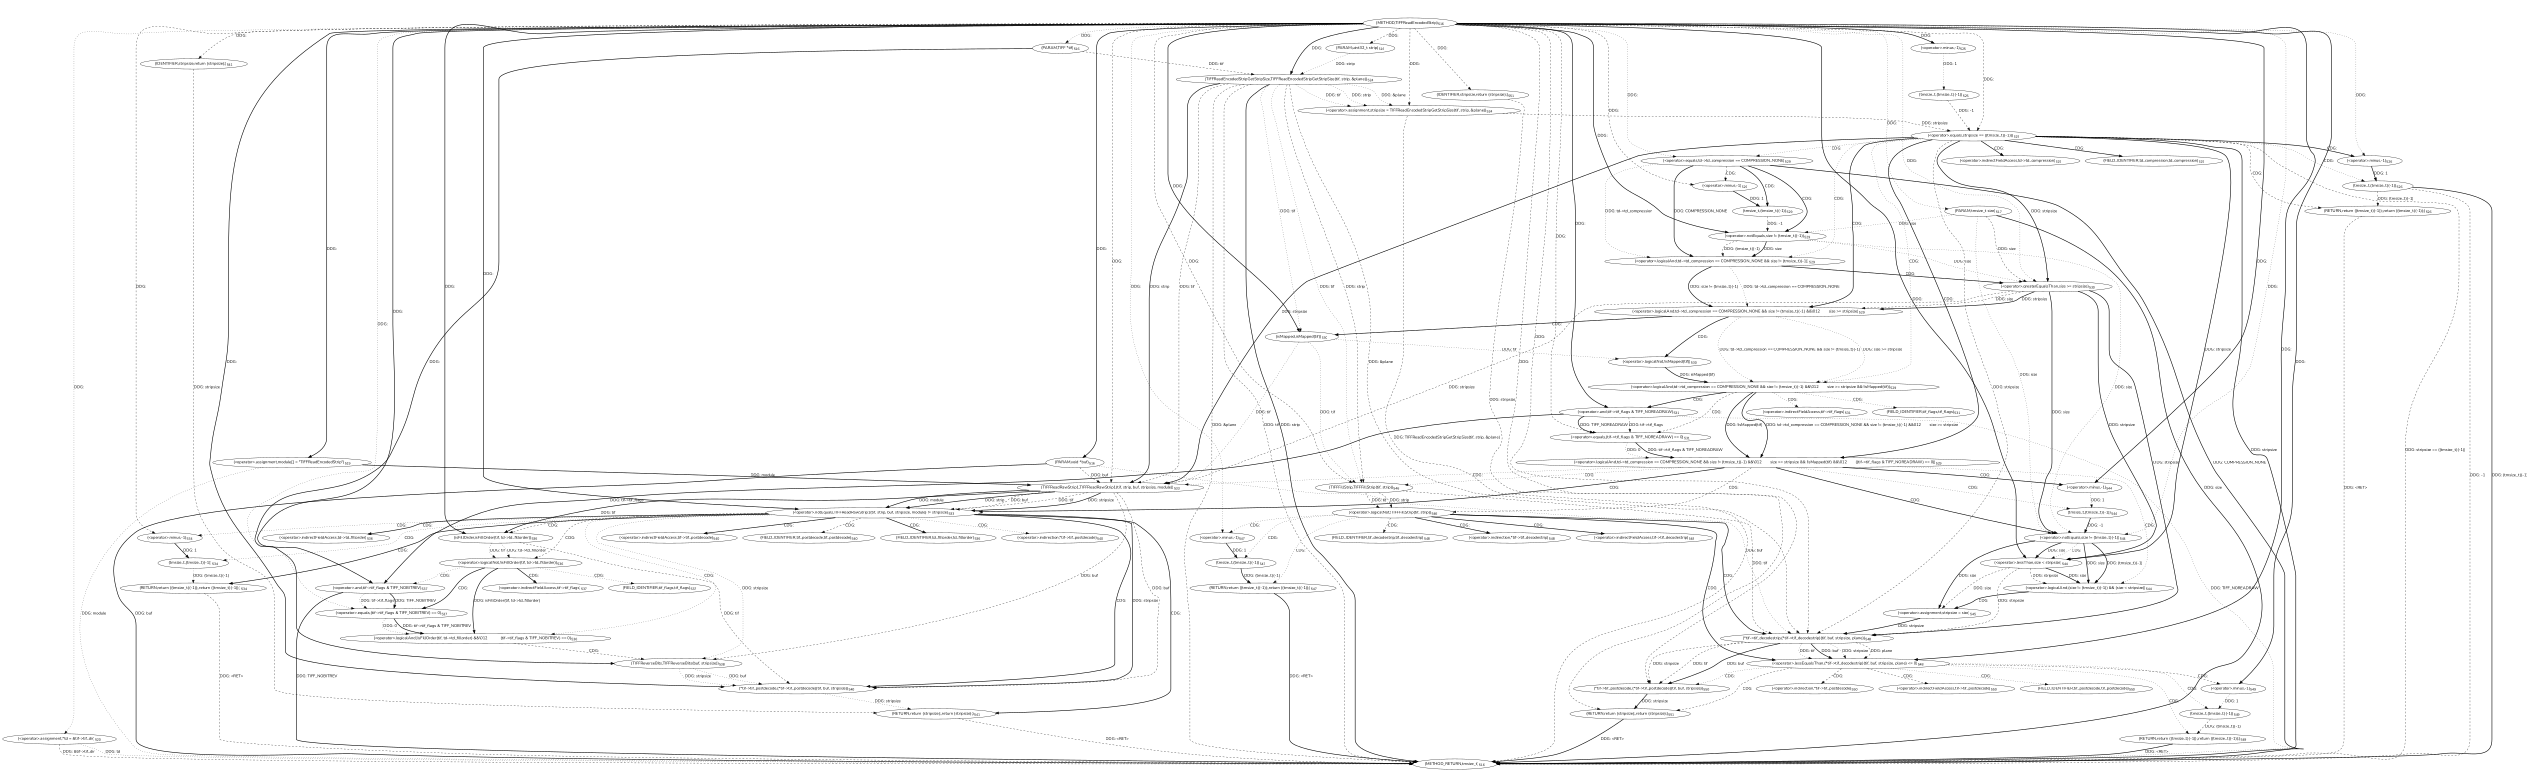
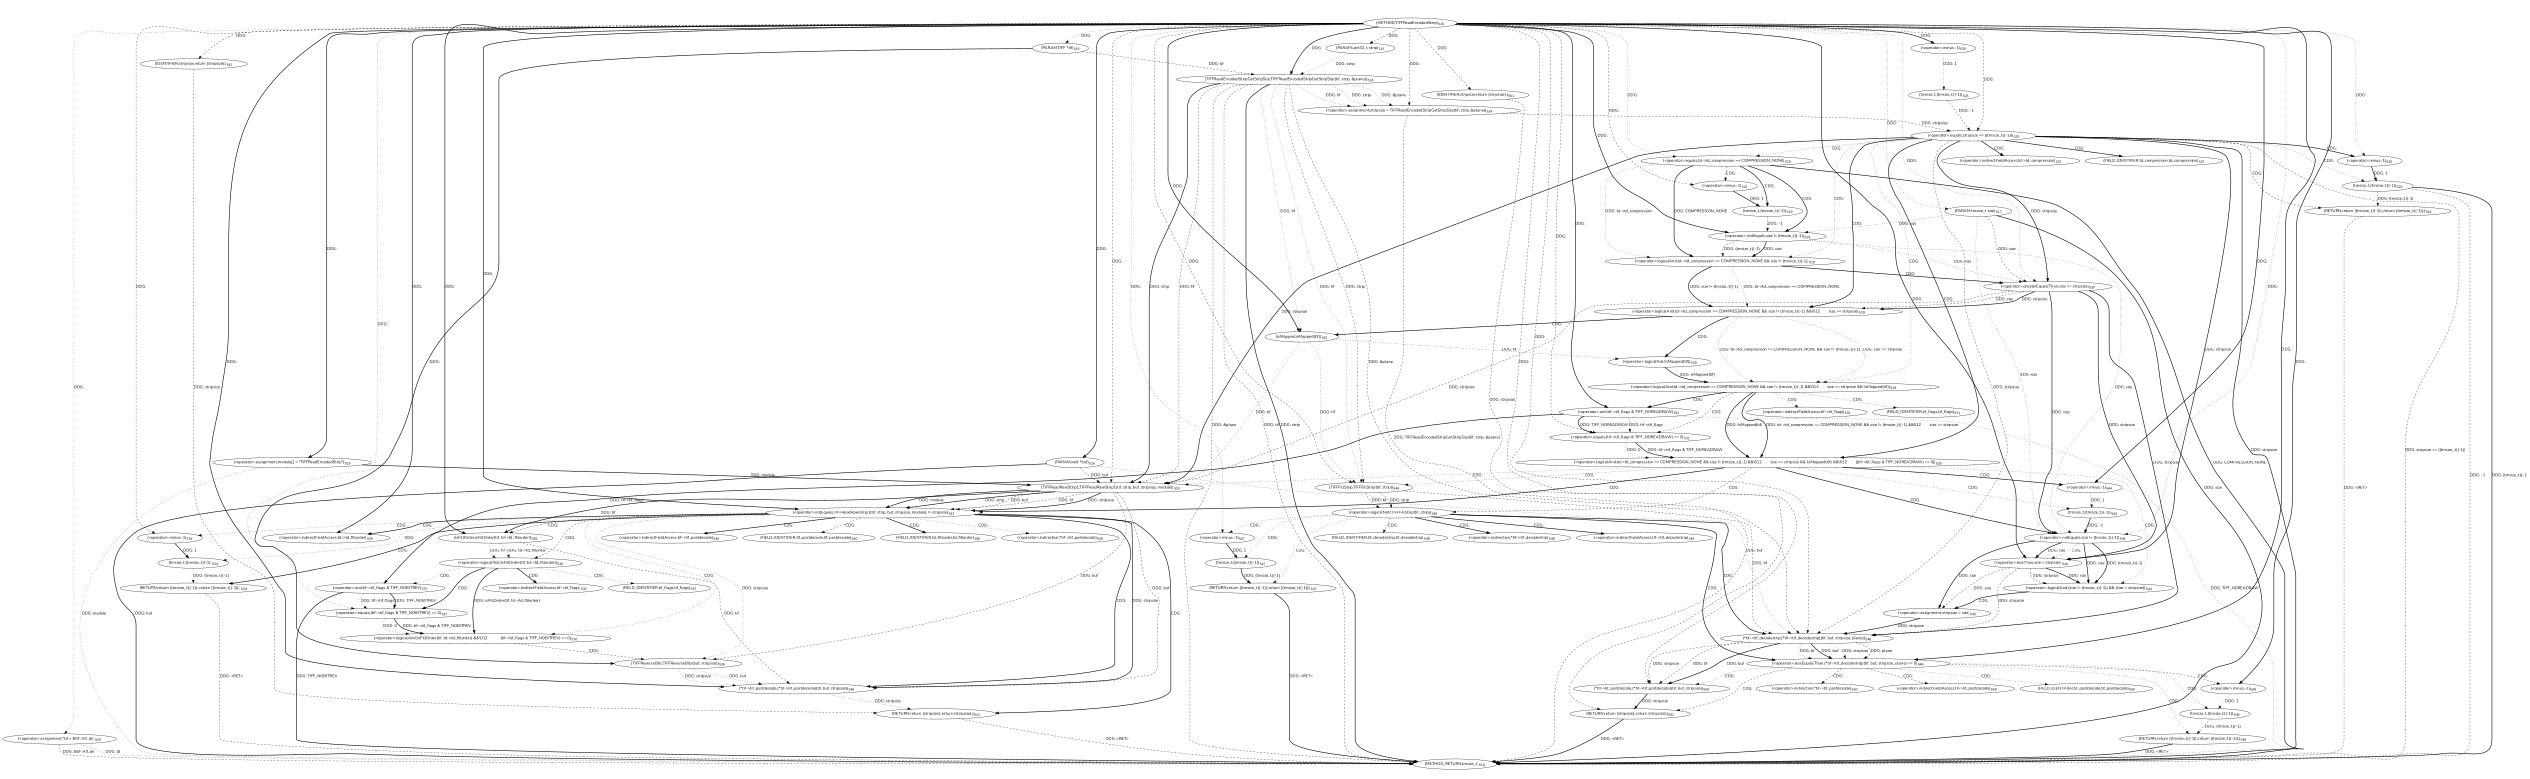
edge "(METHOD,TIFFReadEncodedStrip)" -> "(<operator>.and,tif->tif_flags & TIFF_NOBITREV)": now "(METHOD,TIFFReadEncodedStrip)" -> "(<operator>.indirectFieldAccess,td->td_fillorder)"
